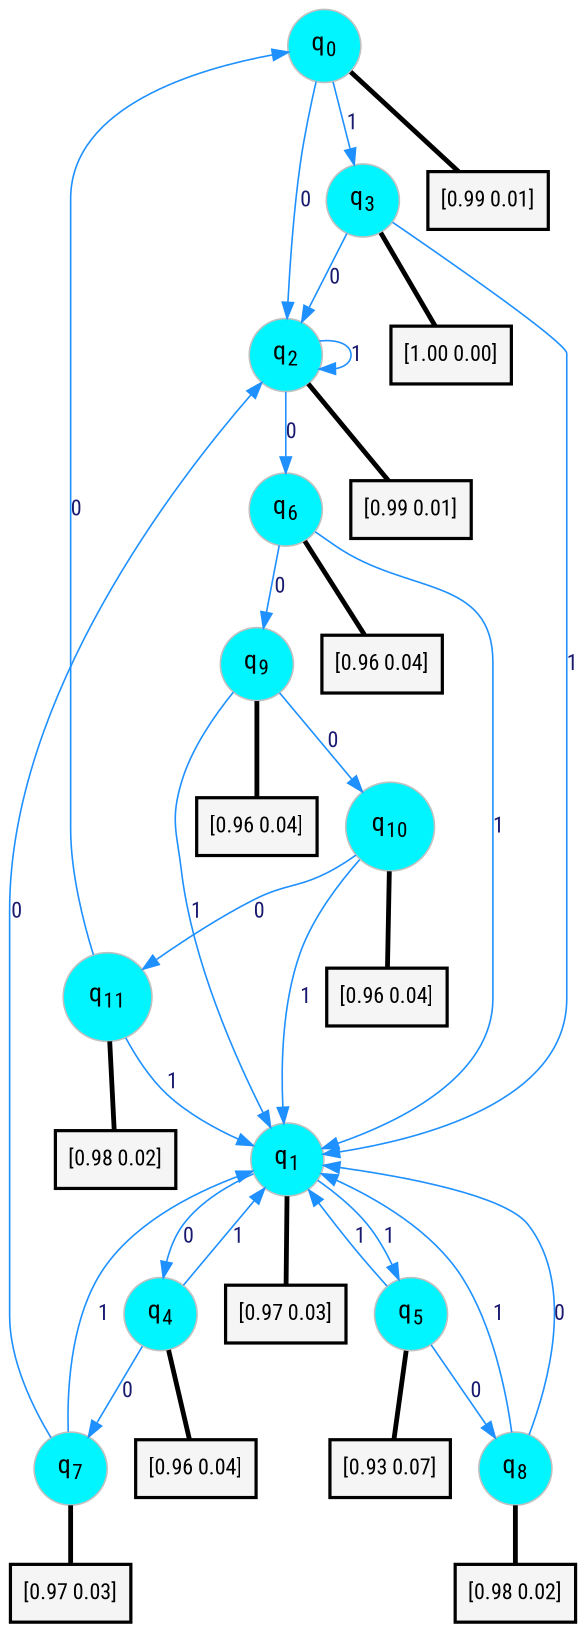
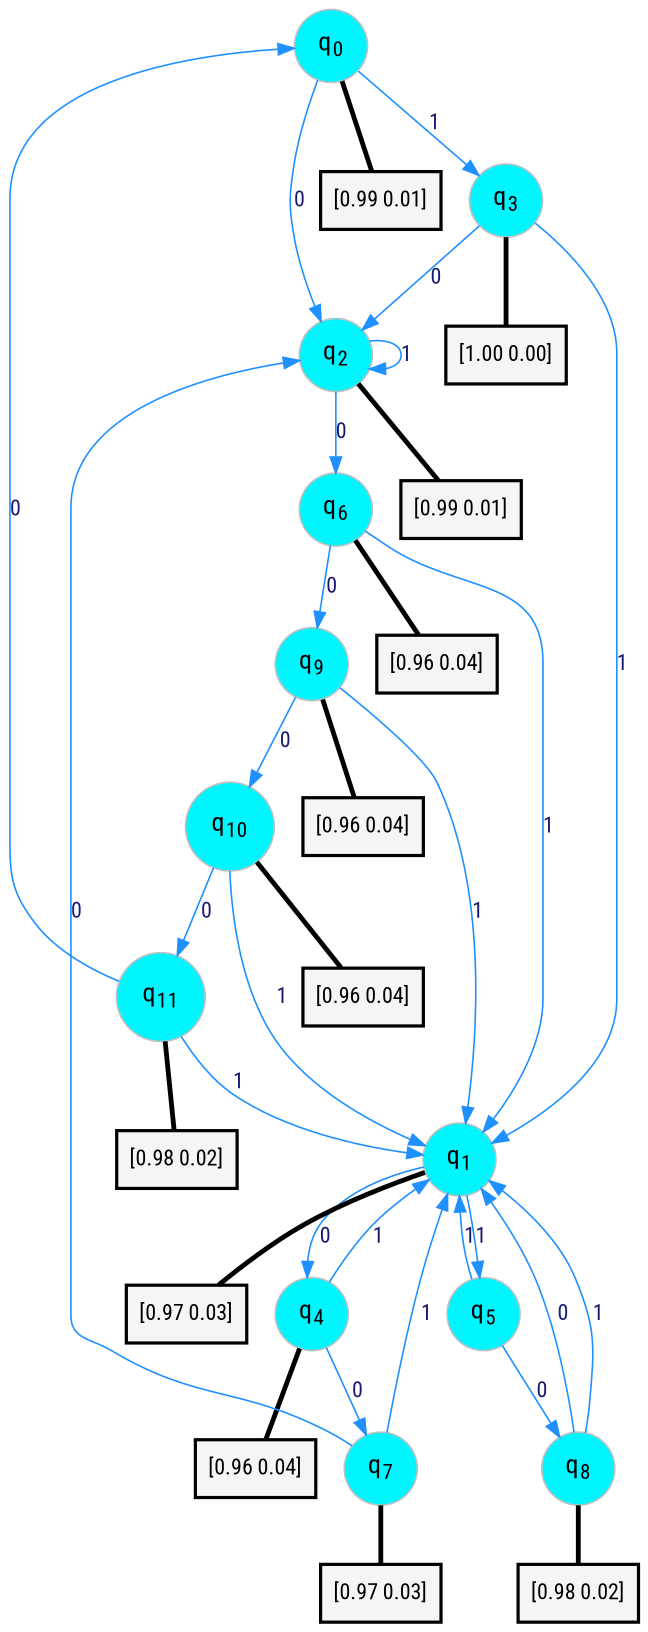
node "[0.93 0.07]": removed
